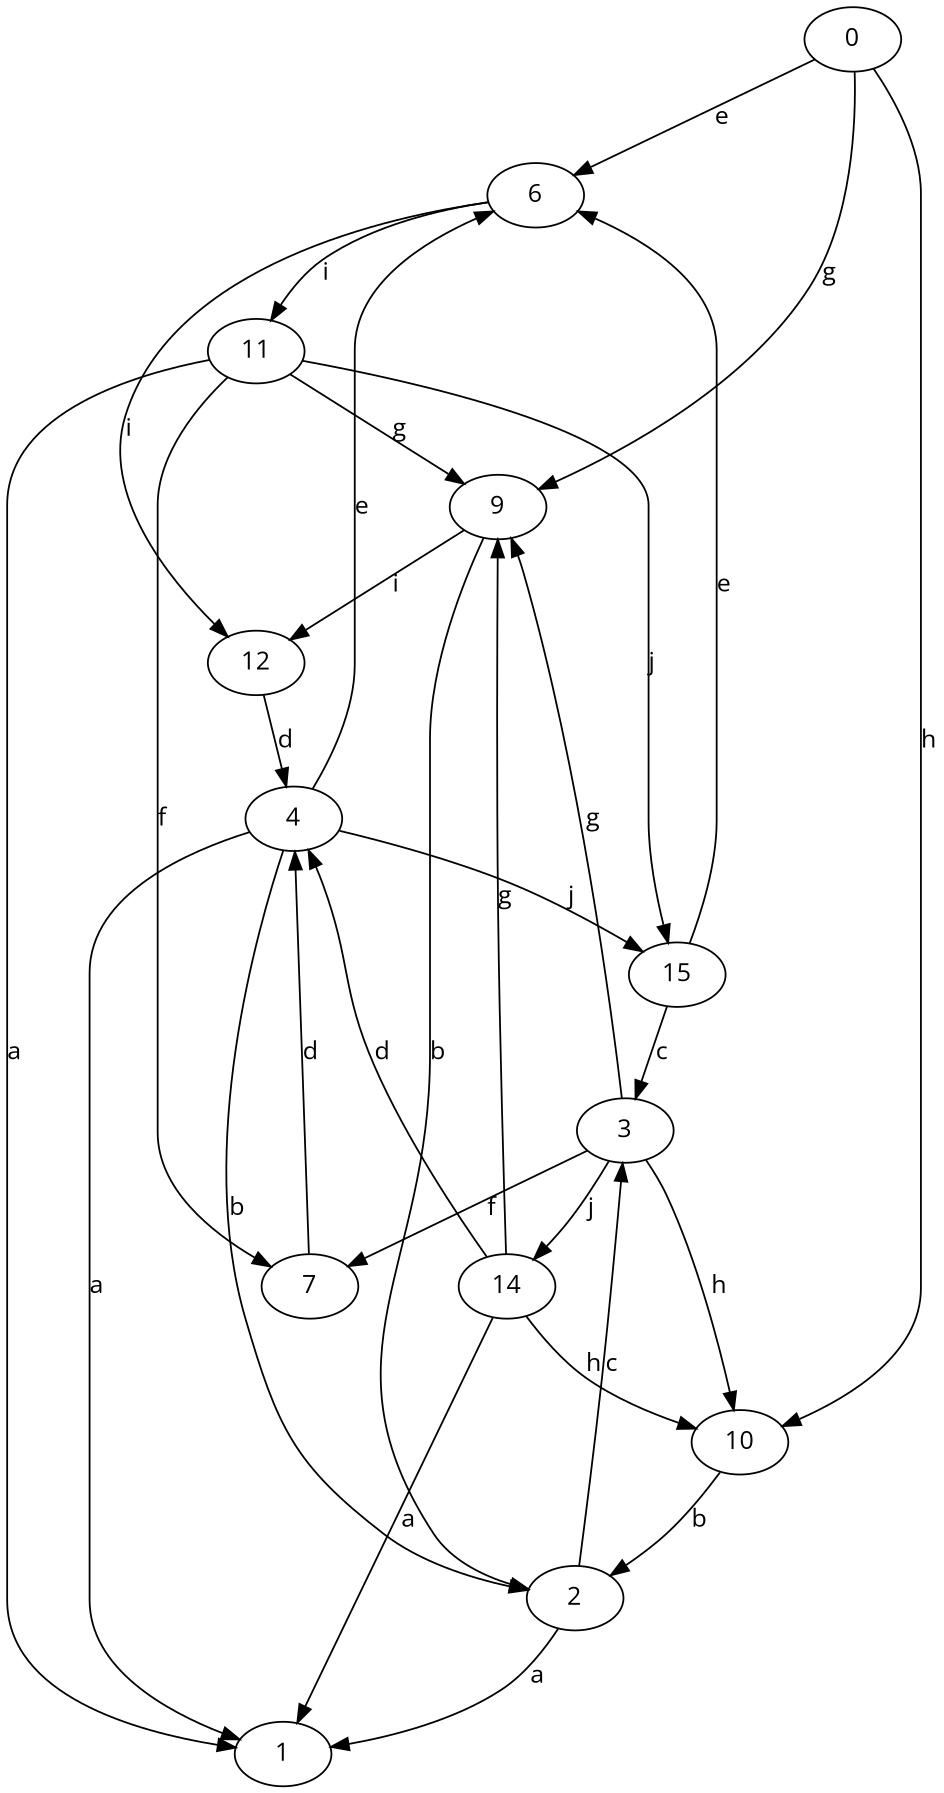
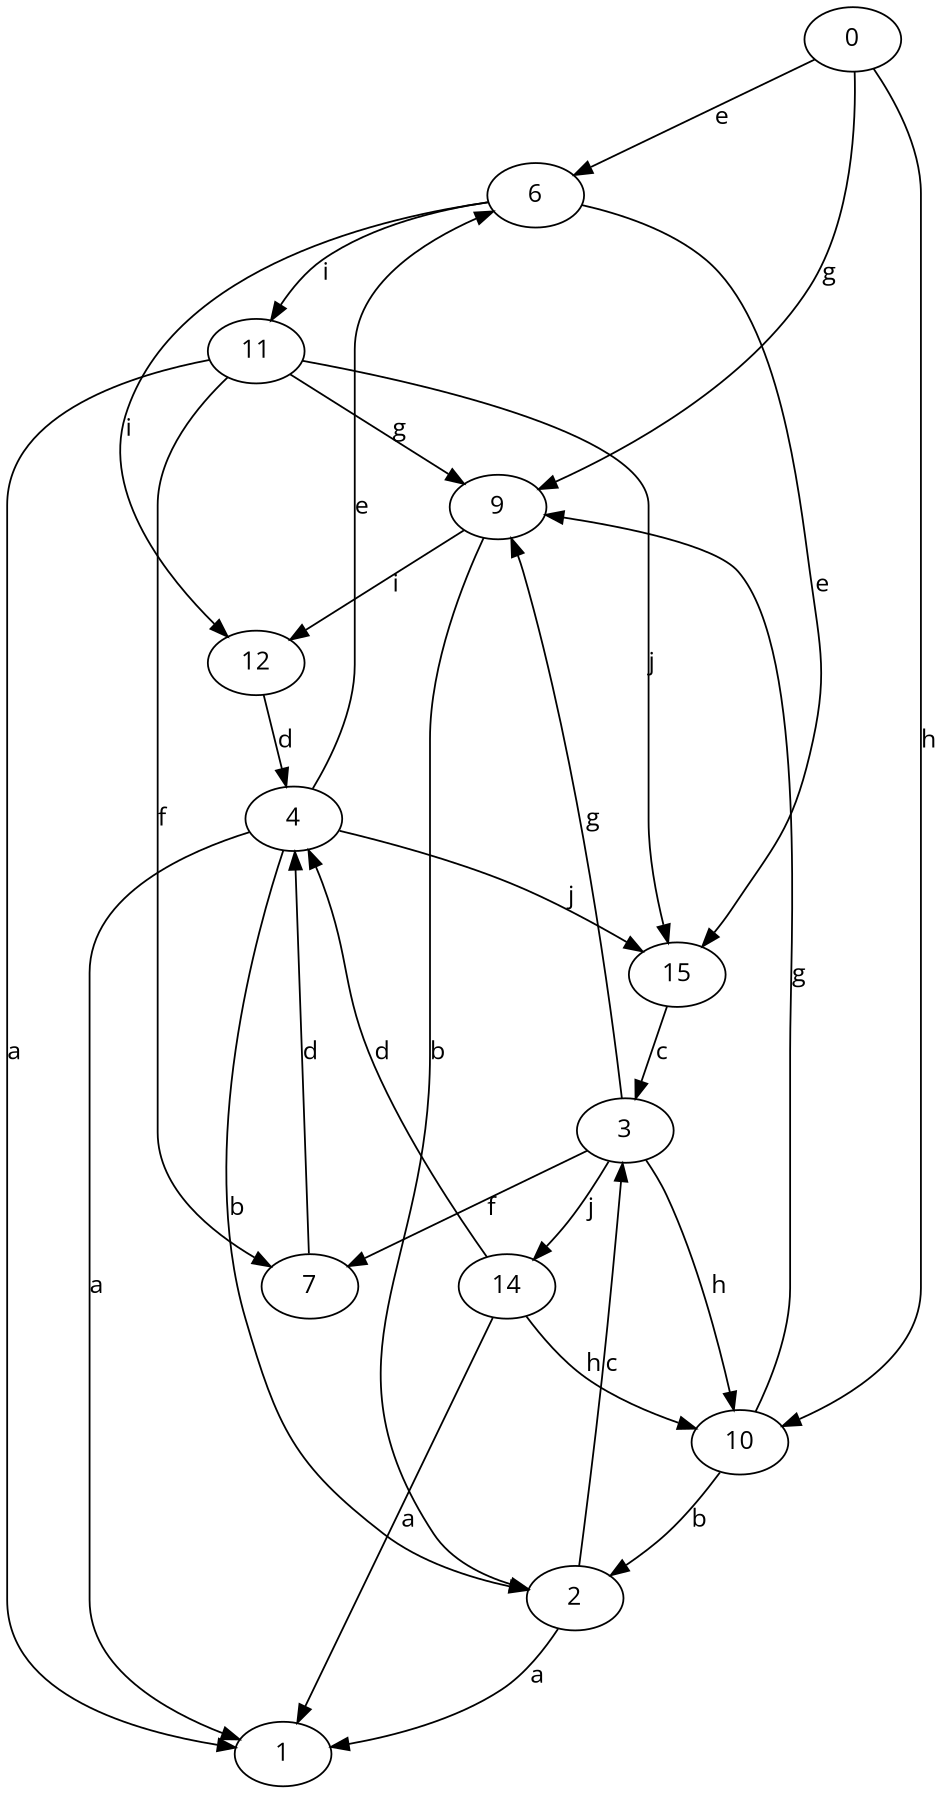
edge "15" -> "6": reversed
edge "14" -> "9": now "10" -> "9"
